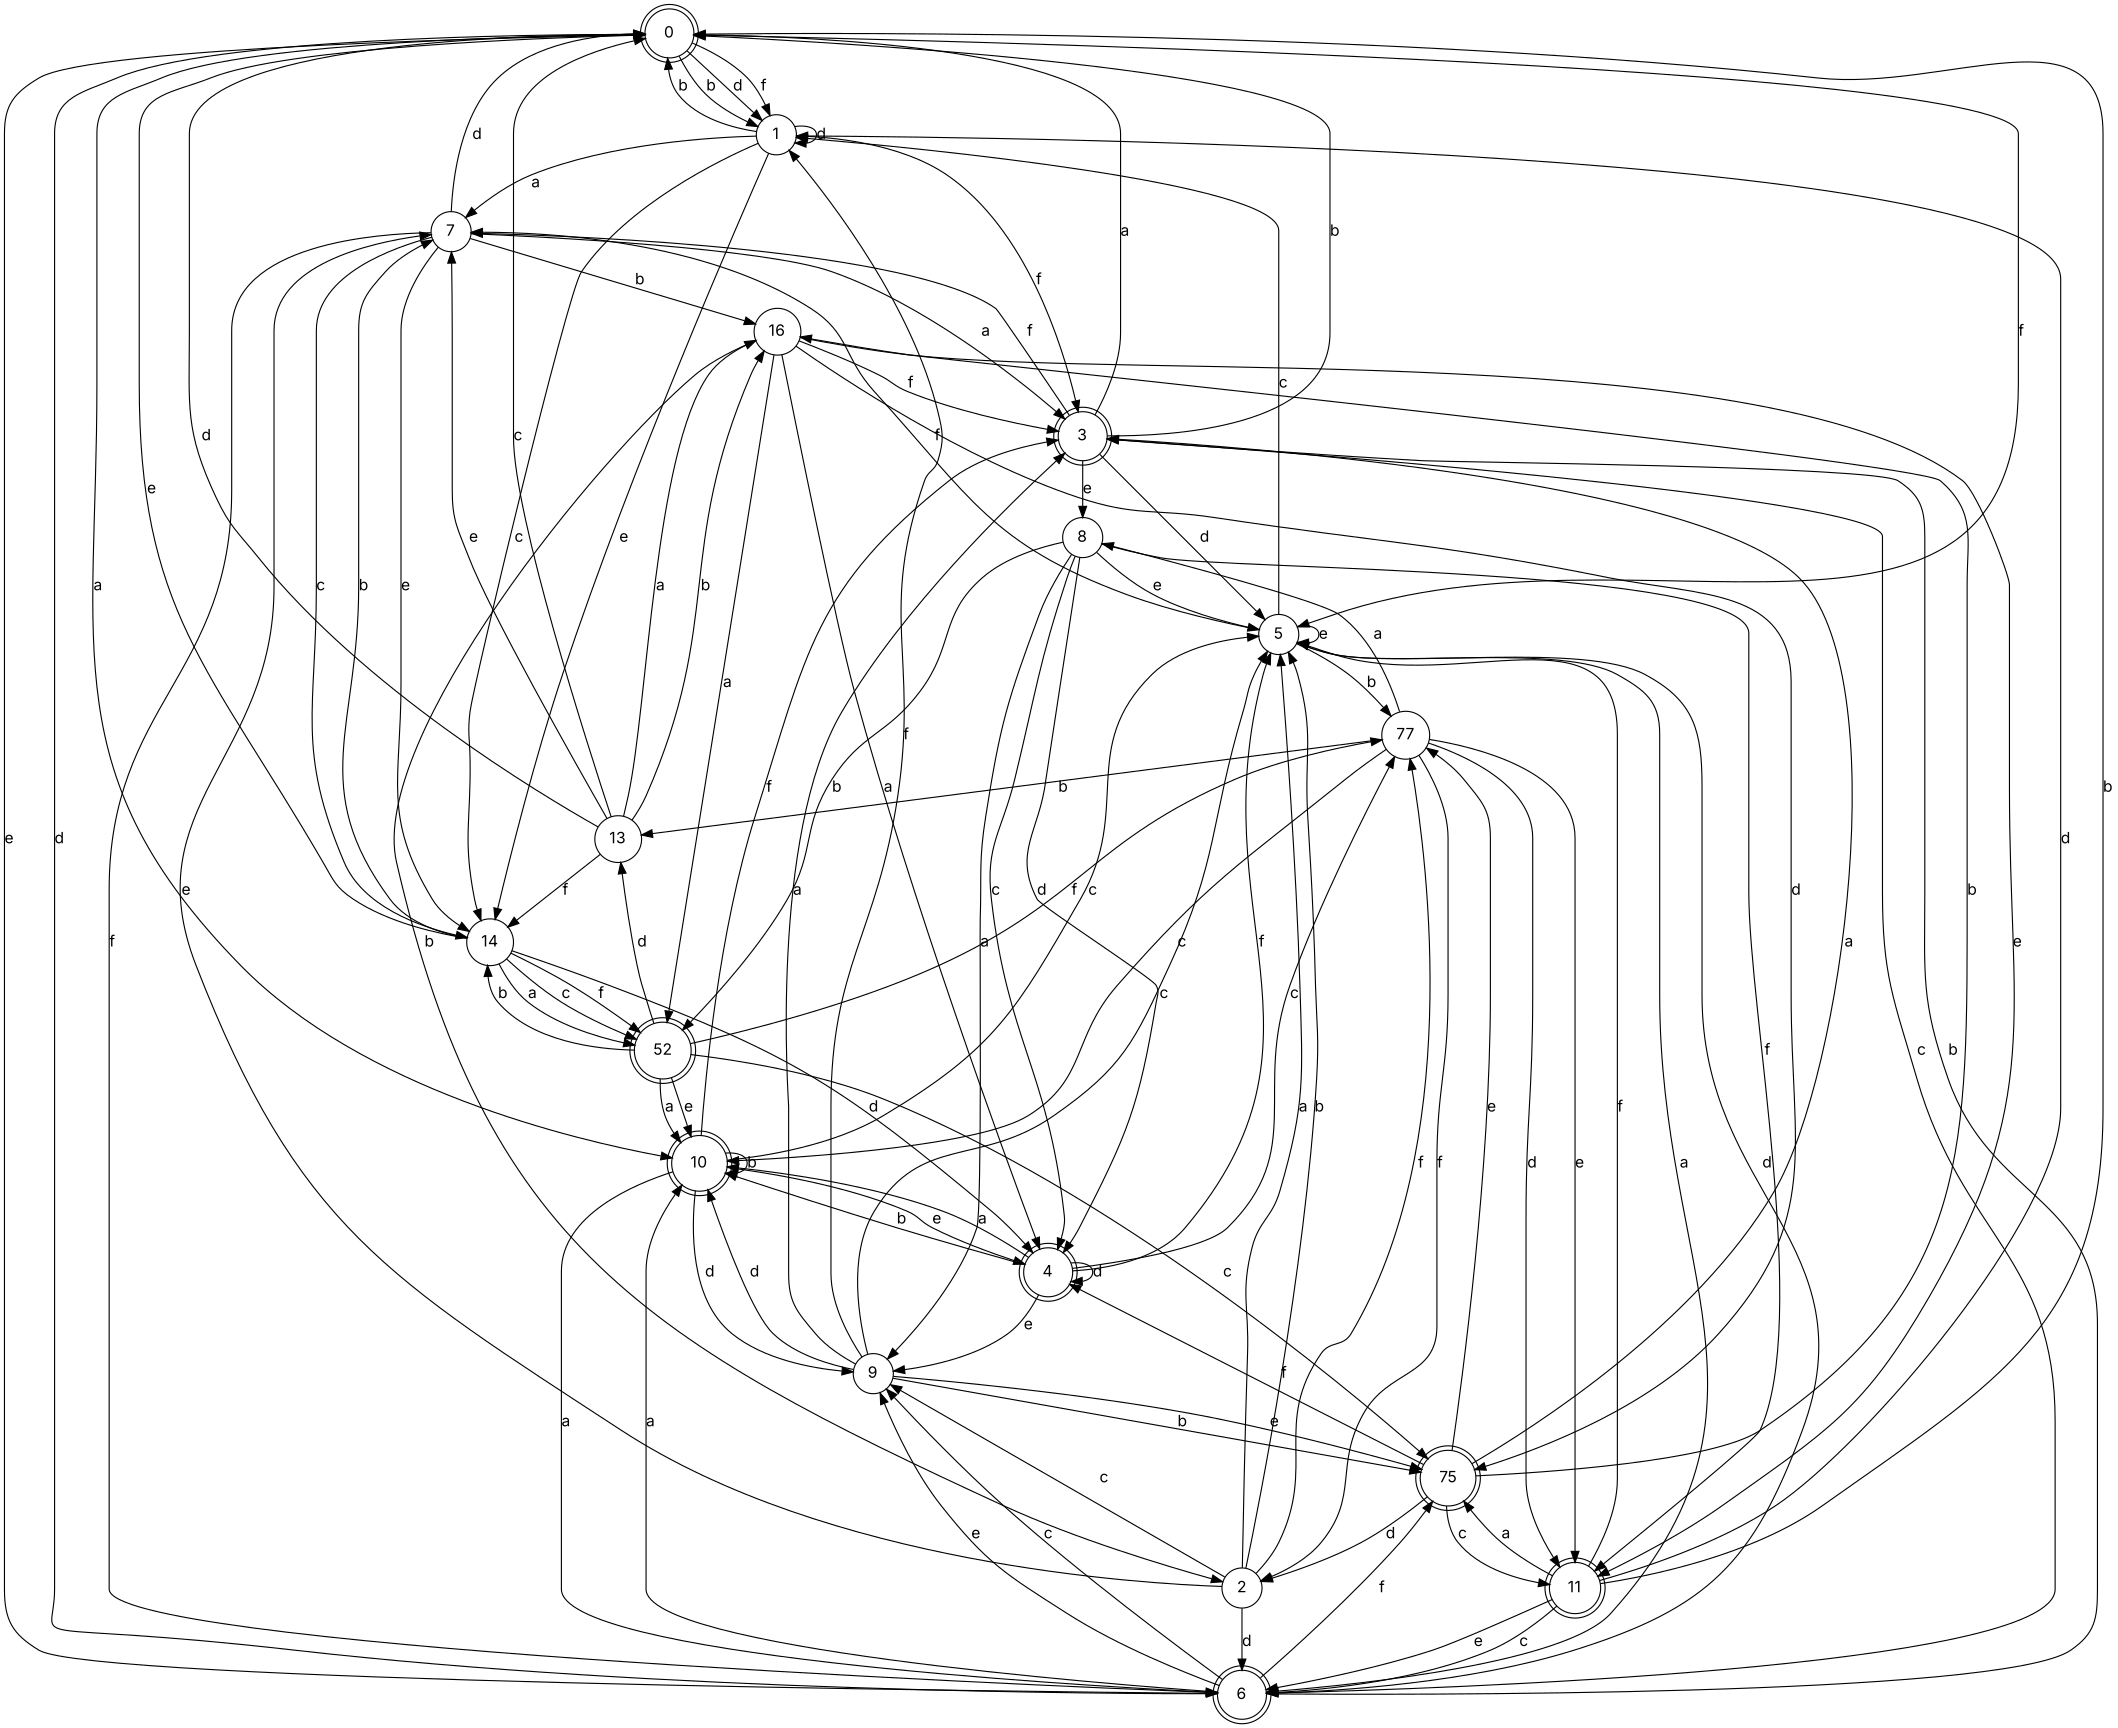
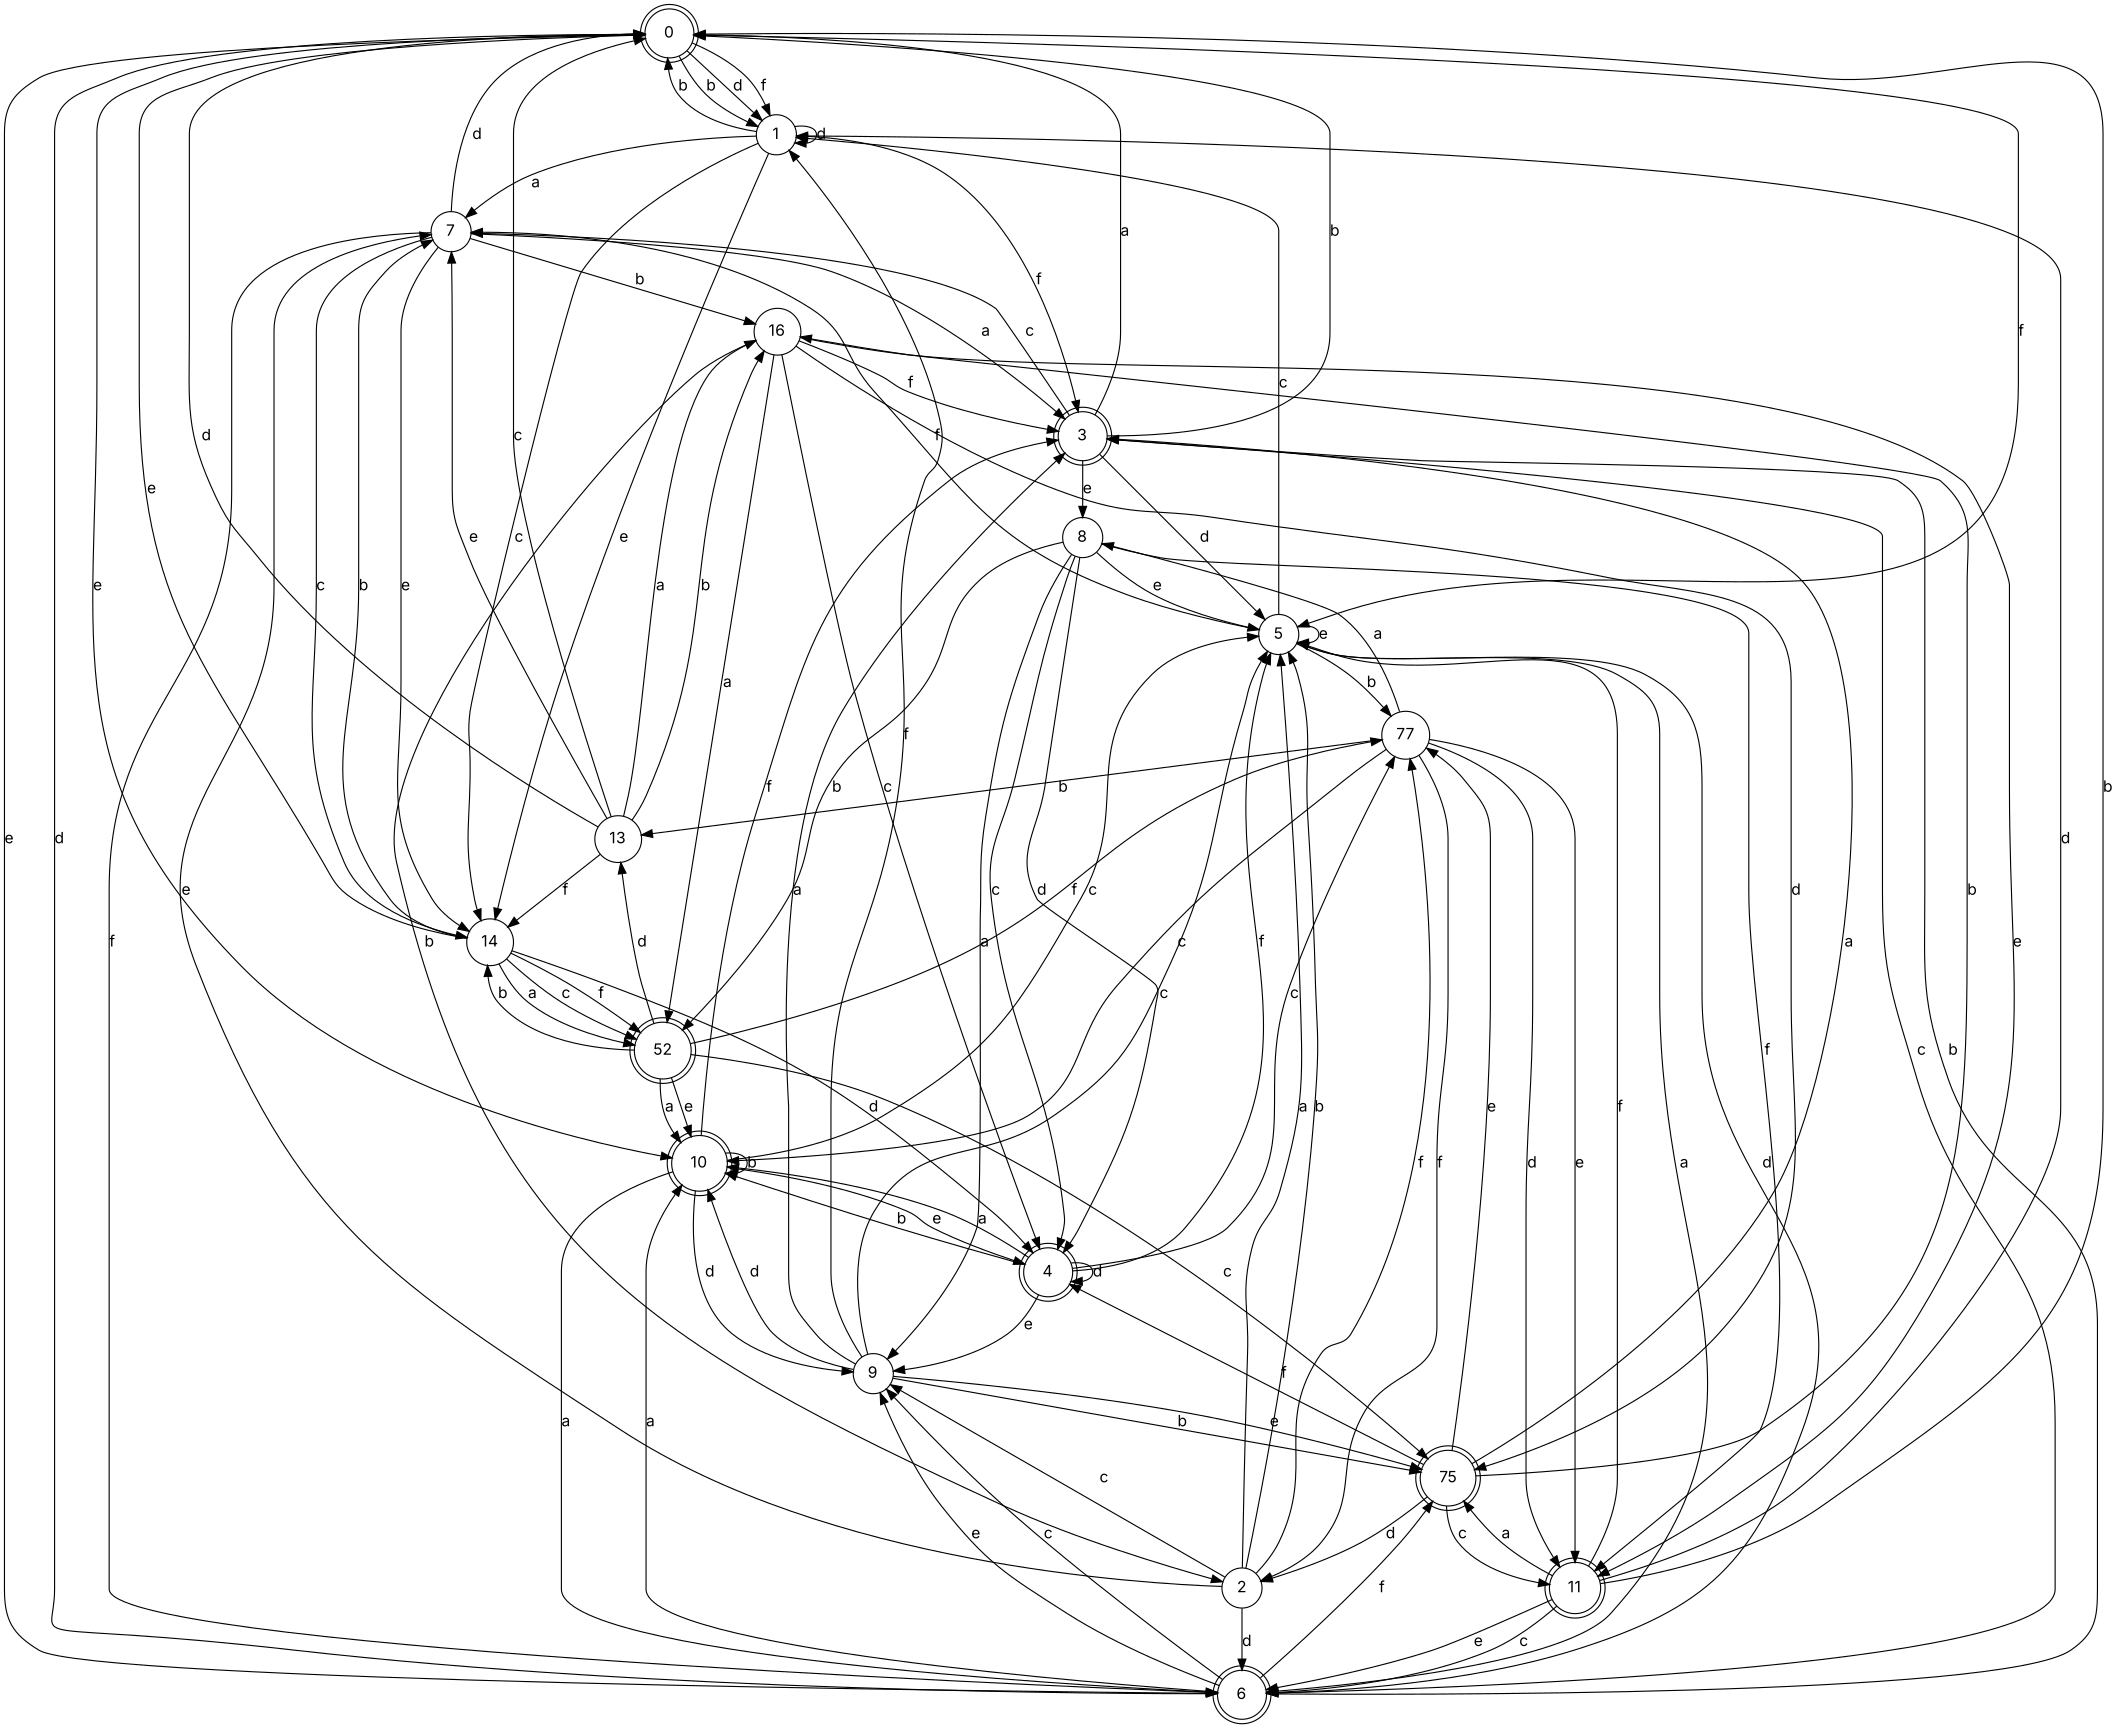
edge "3" -> "7": label "f" -> "c"
edge "0" -> "10": label "a" -> "e"
edge "16" -> "4": label "a" -> "c"
